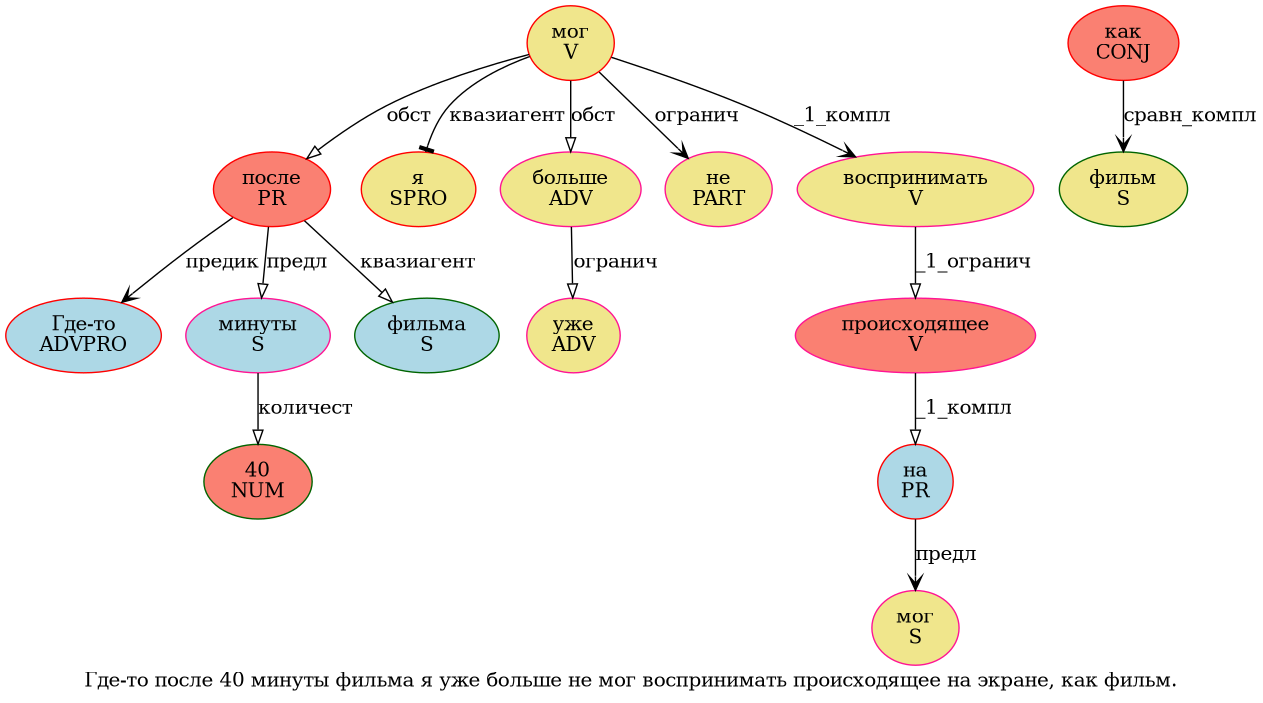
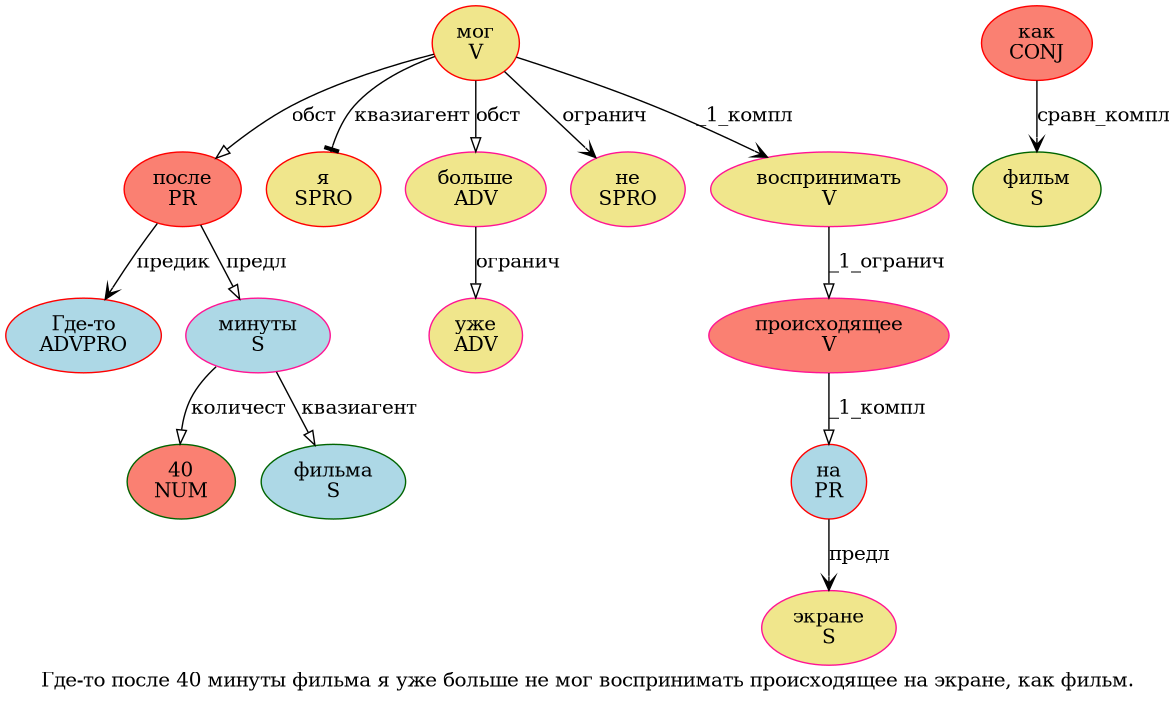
node "не PART": label "не PART" -> "не SPRO"
edge "после PR" -> "фильма S": now "минуты S" -> "фильма S"
node "мог S": label "мог S" -> "экране S"
